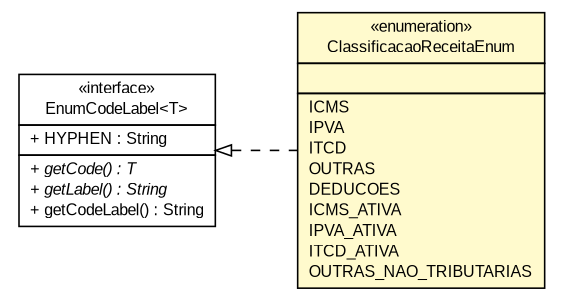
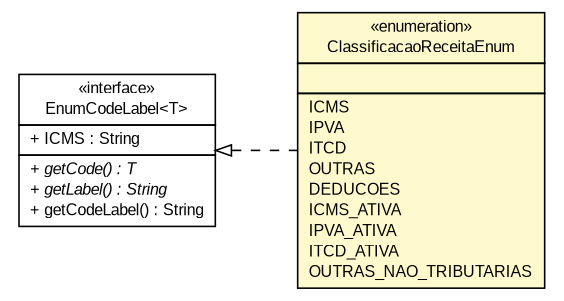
node "EnumCodeLabel<T>": text "+ HYPHEN : String" -> "+ ICMS : String"
